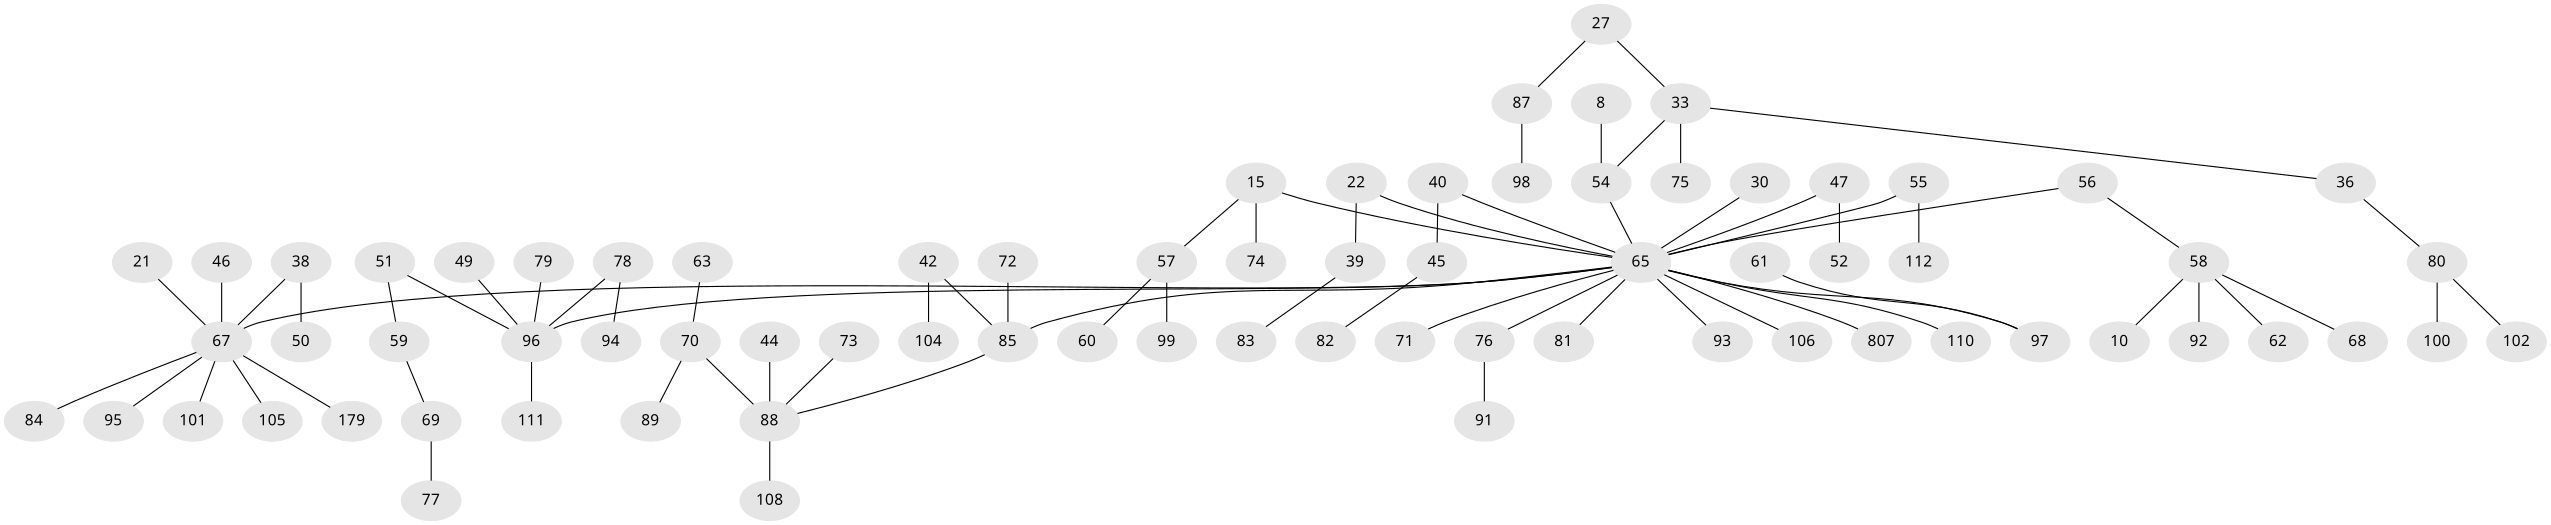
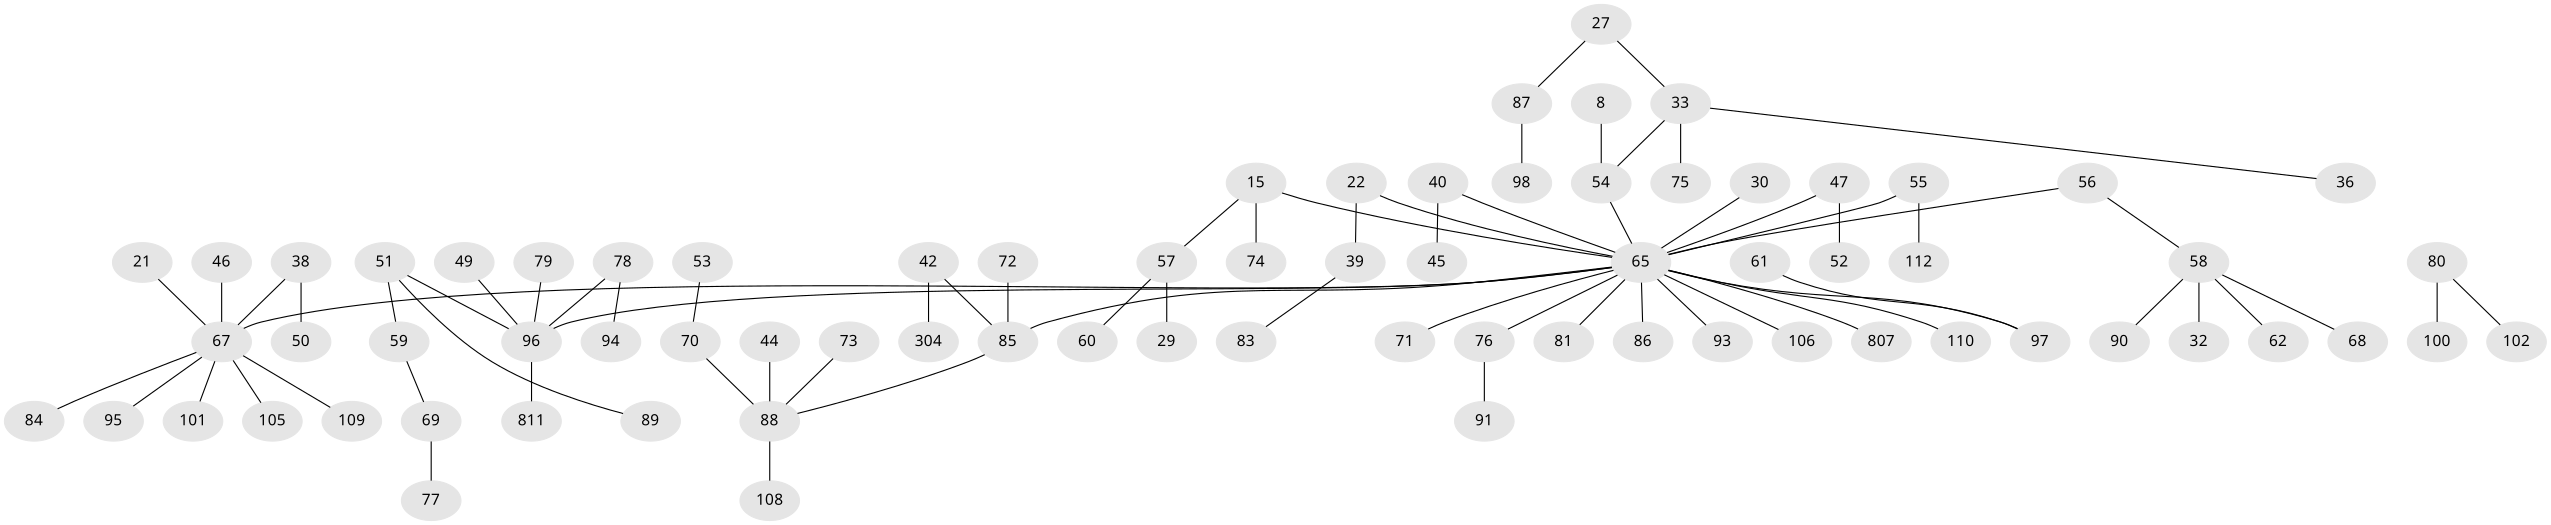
edge "36" -- "80": removed
node "63": label "63" -> "53"
node "104": label "104" -> "304"
node "99": label "99" -> "29"
node "82": removed
node "86": added
node "10": label "10" -> "90"
node "92": label "92" -> "32"
edge "70" -- "89": now "51" -- "89"
node "179": label "179" -> "109"
node "111": label "111" -> "811"
